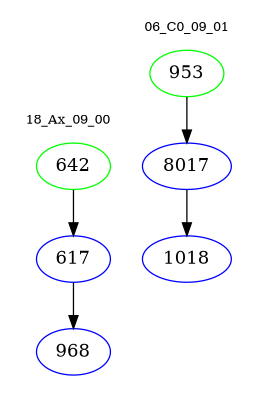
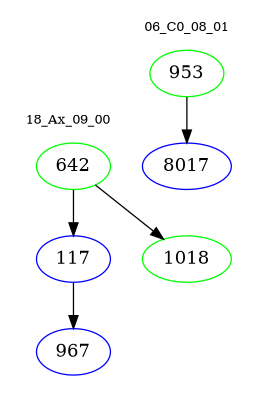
cluster "06_C0_09_01": label "06_C0_09_01" -> "06_C0_08_01"
edge "8017" -> "1018": now "642" -> "1018"
node "617": label "617" -> "117"
node "1018": color blue -> green
node "968": label "968" -> "967"
